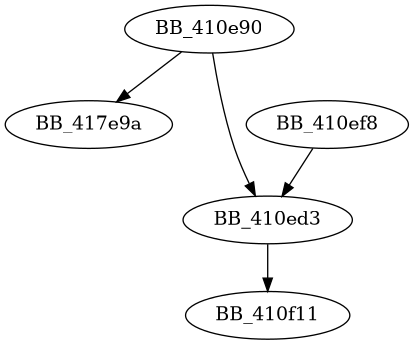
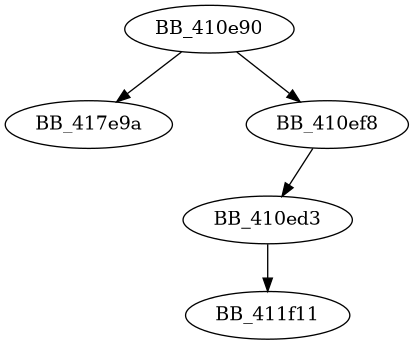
edge "BB_410e90" -> "BB_410ed3": now "BB_410e90" -> "BB_410ef8"
node "BB_410f11": label "BB_410f11" -> "BB_411f11"
